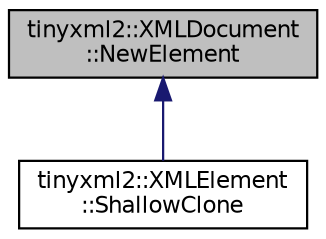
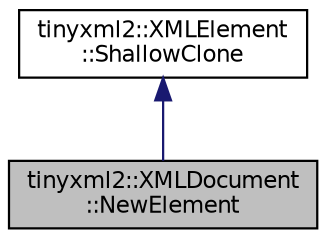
edge "tinyxml2::XMLElement ::ShallowClone" -> "tinyxml2::XMLDocument ::NewElement": reversed
